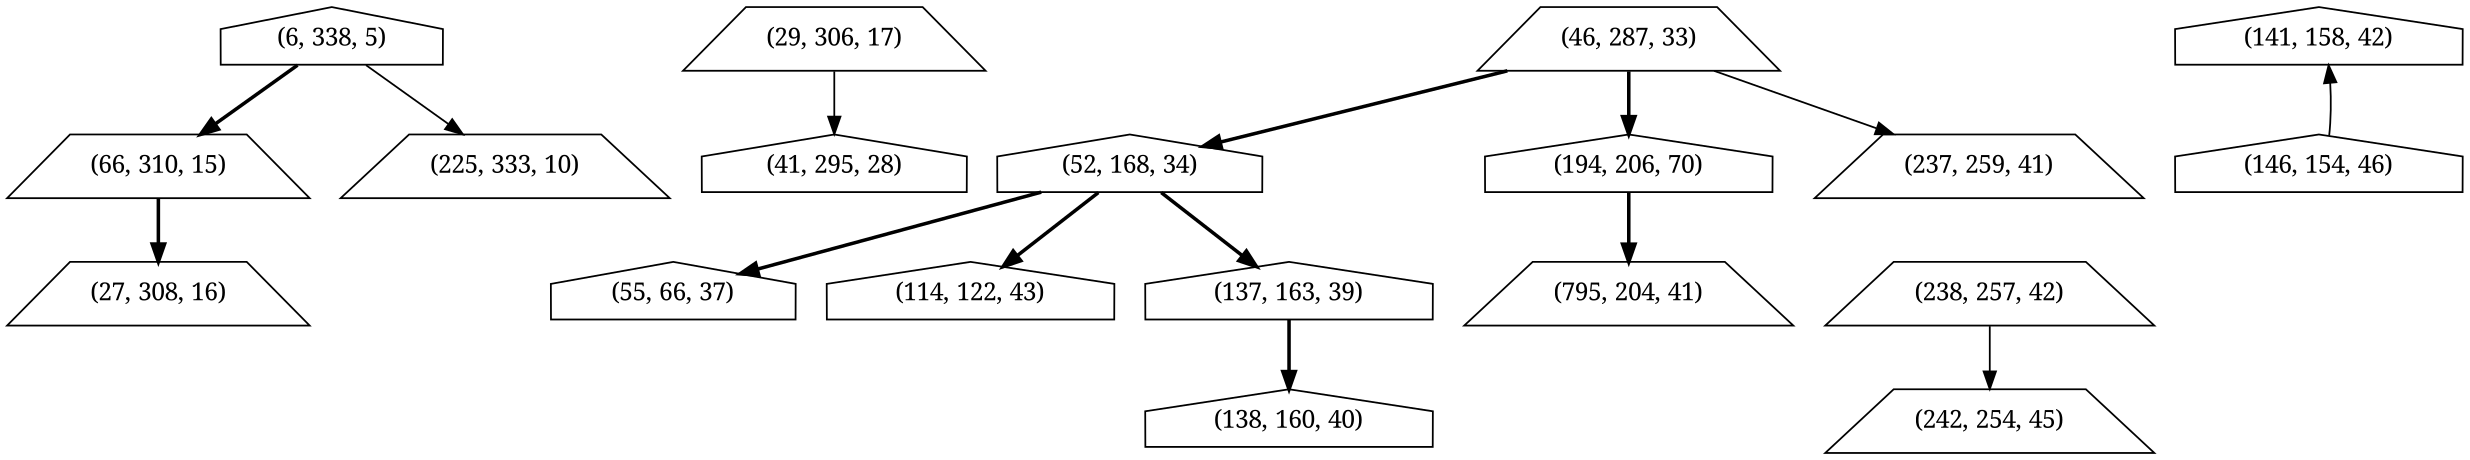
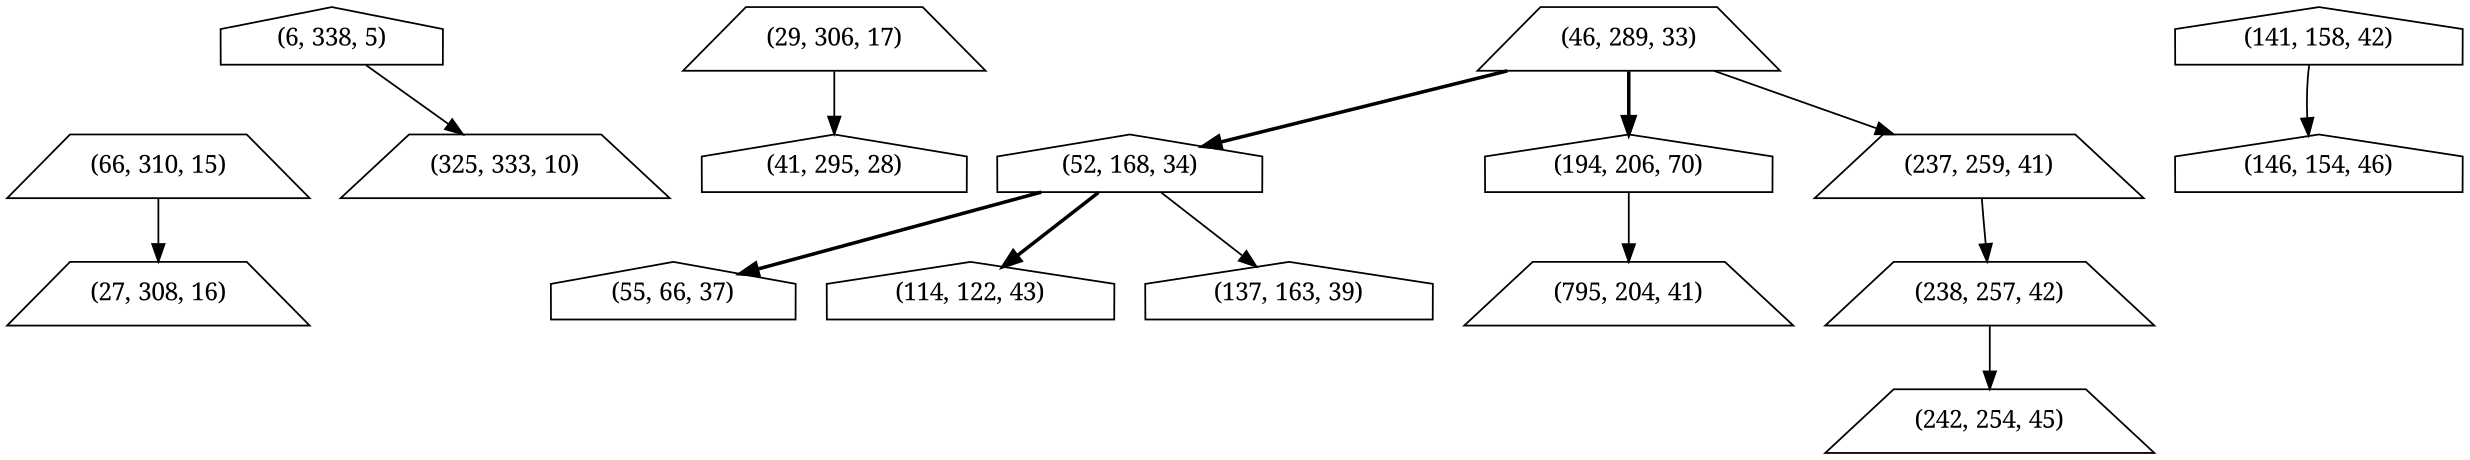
node "(46, 287, 33)": label "(46, 287, 33)" -> "(46, 289, 33)"
edge "(6, 338, 5)" -> "(66, 310, 15)": removed
edge "(146, 154, 46)" -> "(141, 158, 42)": reversed
node "(225, 333, 10)": label "(225, 333, 10)" -> "(325, 333, 10)"
edge "(194, 206, 70)" -> "(795, 204, 41)": style bold -> solid
edge "(66, 310, 15)" -> "(27, 308, 16)": style bold -> solid
edge "(237, 259, 41)" -> "(238, 257, 42)": added
edge "(52, 168, 34)" -> "(137, 163, 39)": style bold -> solid
node "(138, 160, 40)": removed
